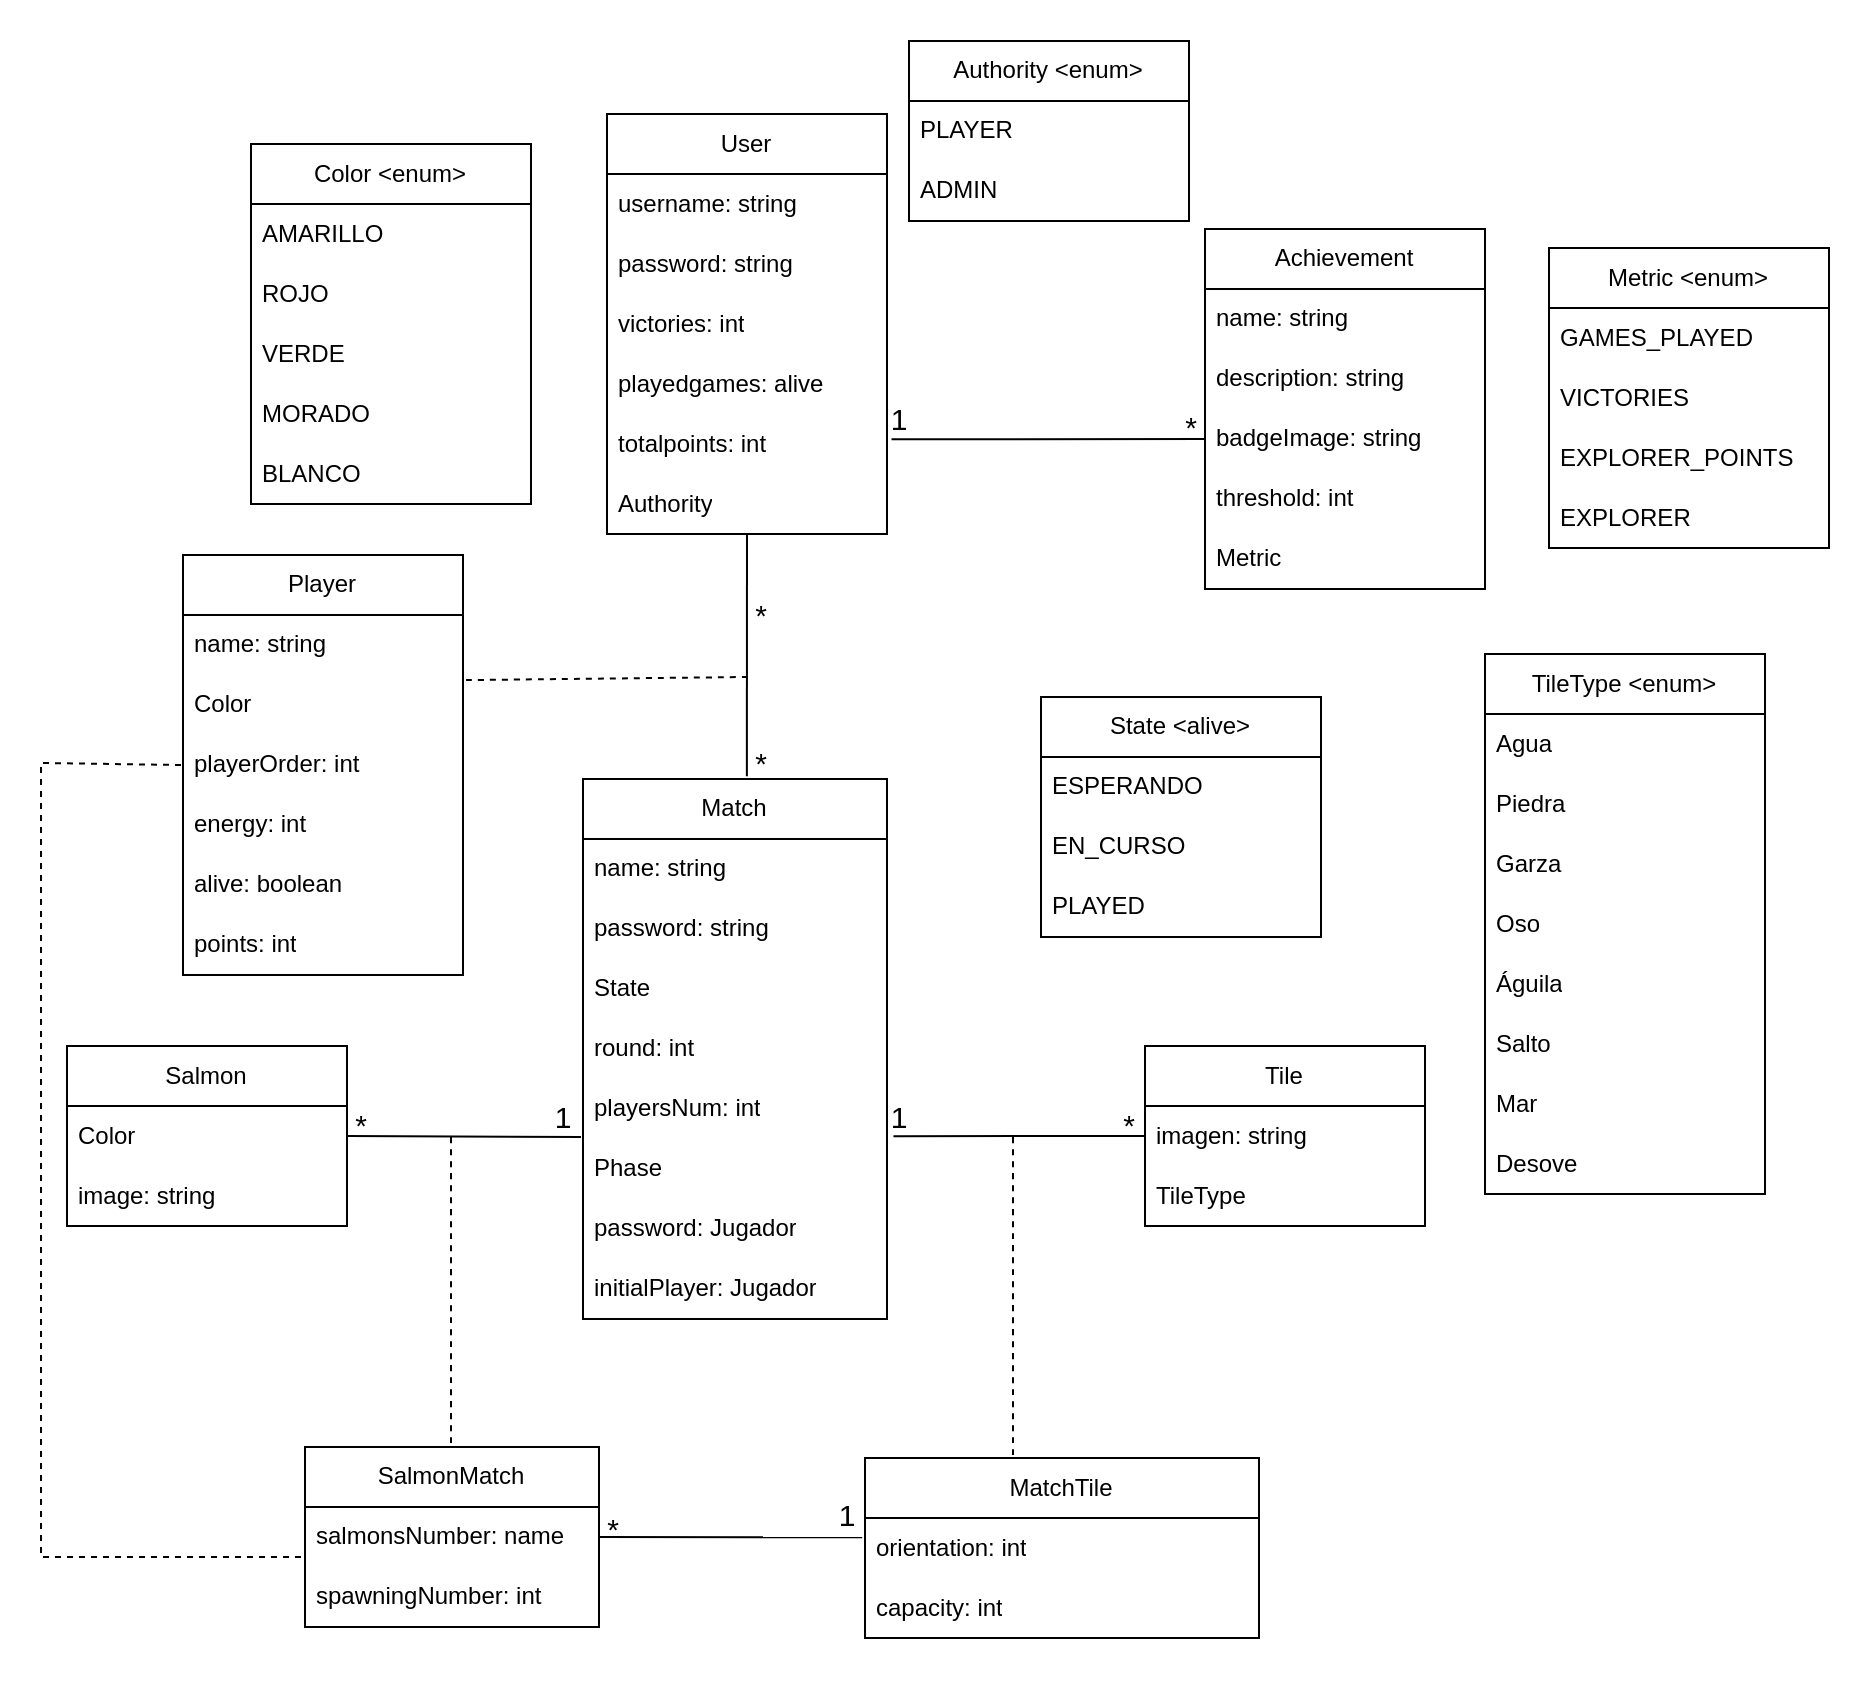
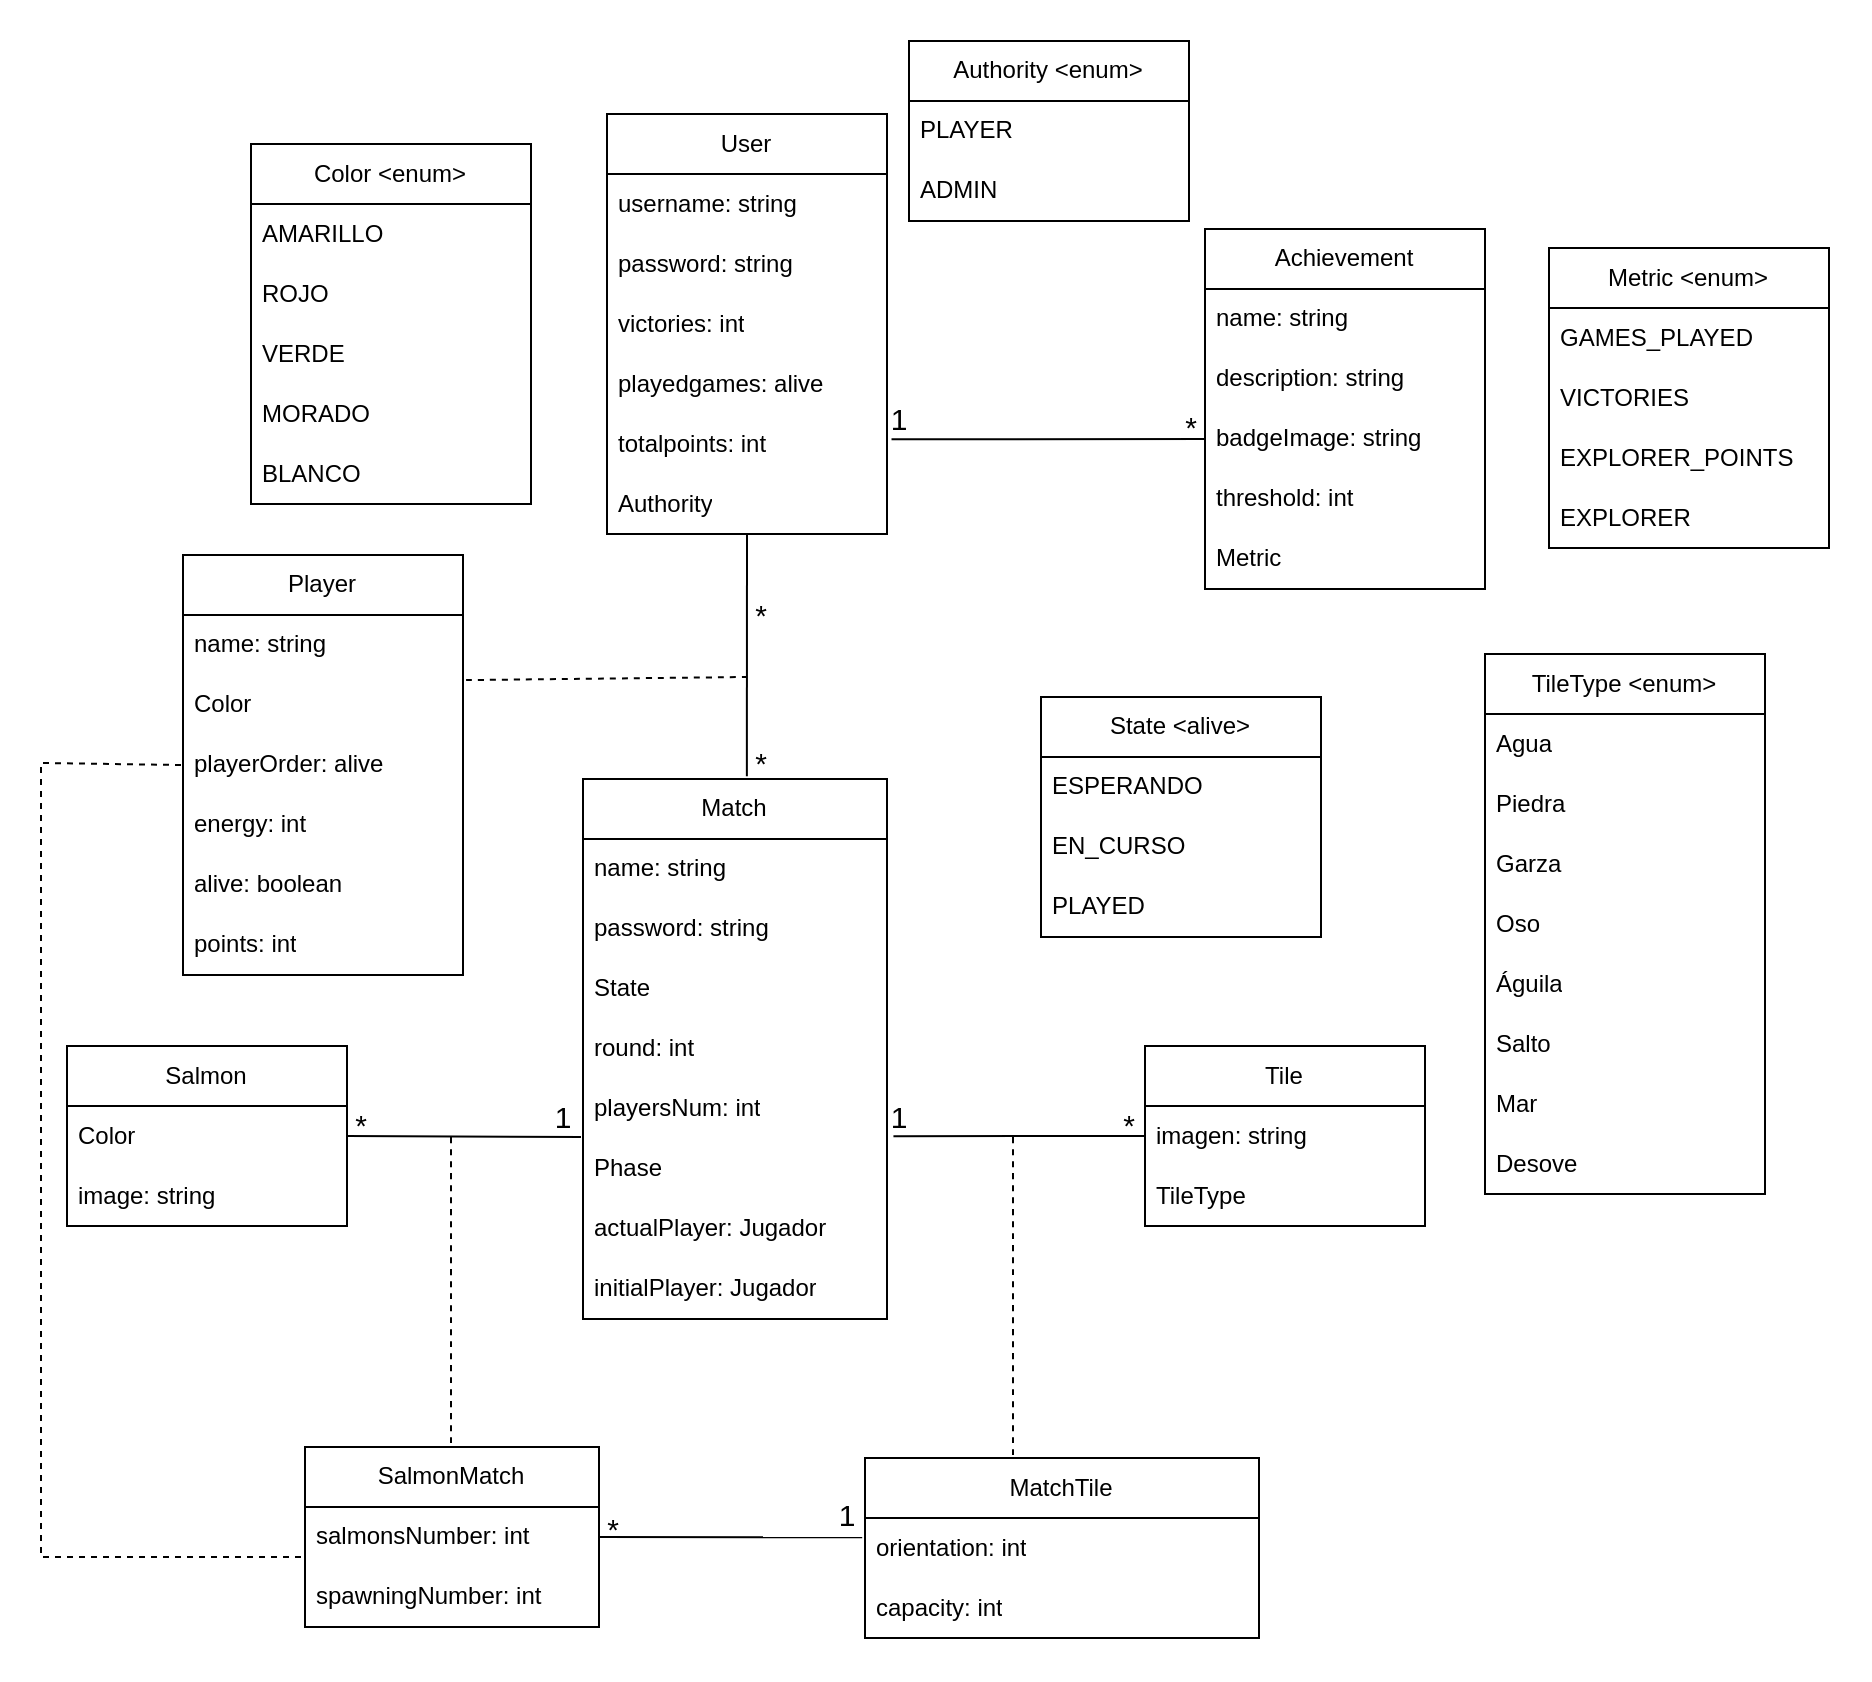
node "playerOrder: int": label "playerOrder: int" -> "playerOrder: alive"
node "password: Jugador": label "password: Jugador" -> "actualPlayer: Jugador"
node "salmonsNumber: name": label "salmonsNumber: name" -> "salmonsNumber: int"
